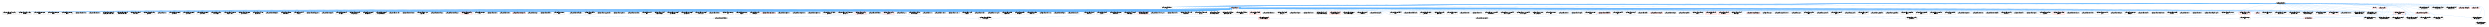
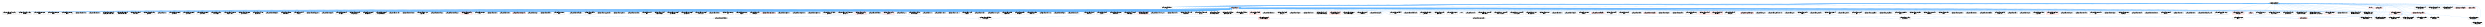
node "MaterialExpressionSign.h": label "MaterialExpressionSign.h" -> "Switch.h"
node "MaterialExpressionShading PathSwitch.h": label "MaterialExpressionShading PathSwitch.h" -> "MaterialExpressionShading MaterialExpressionMakeMaterial.h"
